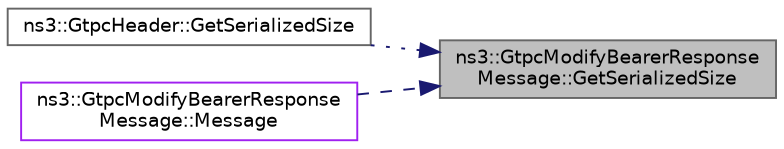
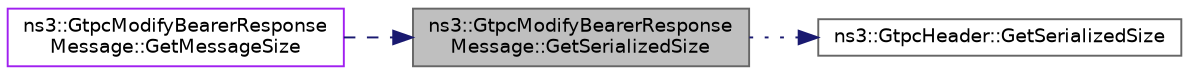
edge "ns3::GtpcHeader::GetSerializedSize" -> "ns3::GtpcModifyBearerResponse Message::GetSerializedSize": reversed
node "ns3::GtpcModifyBearerResponse Message::Message": label "ns3::GtpcModifyBearerResponse Message::Message" -> "ns3::GtpcModifyBearerResponse Message::GetMessageSize"
